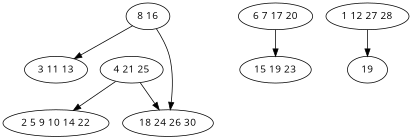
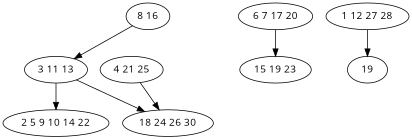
edge "8 16" -> "18 24 26 30": now "3 11 13" -> "18 24 26 30"
edge "4 21 25" -> "2 5 9 10 14 22": now "3 11 13" -> "2 5 9 10 14 22"
